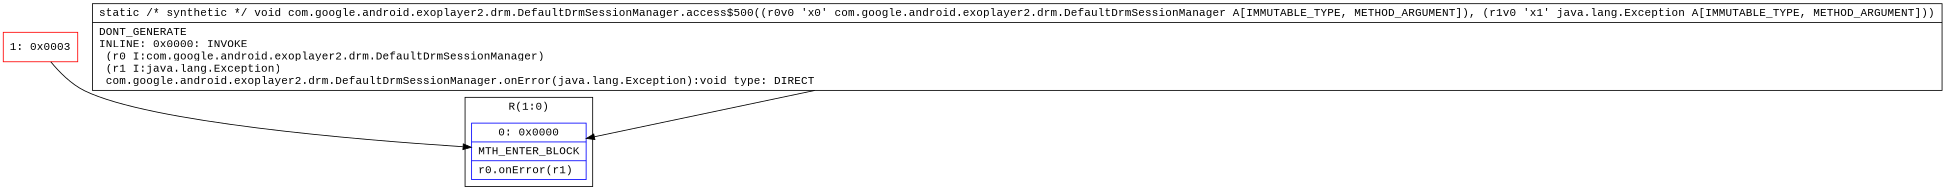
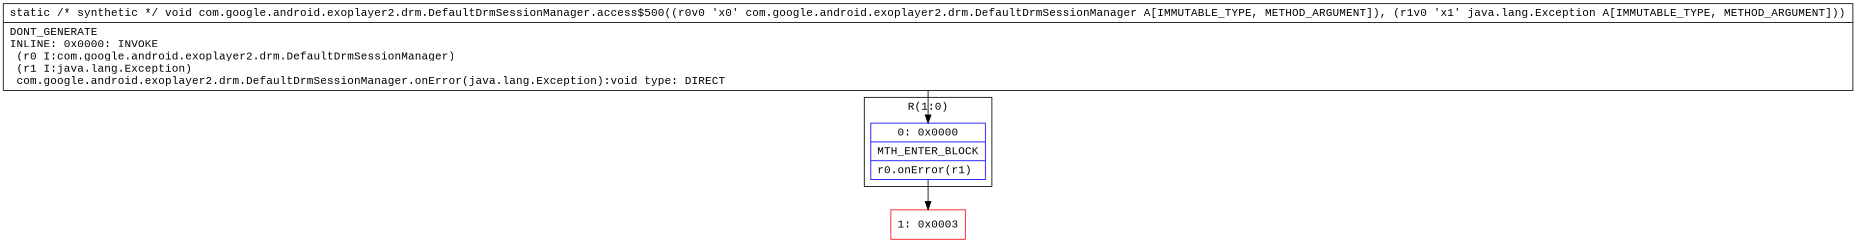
edge "1: 0x0003" -> "0: 0x0000": reversed
